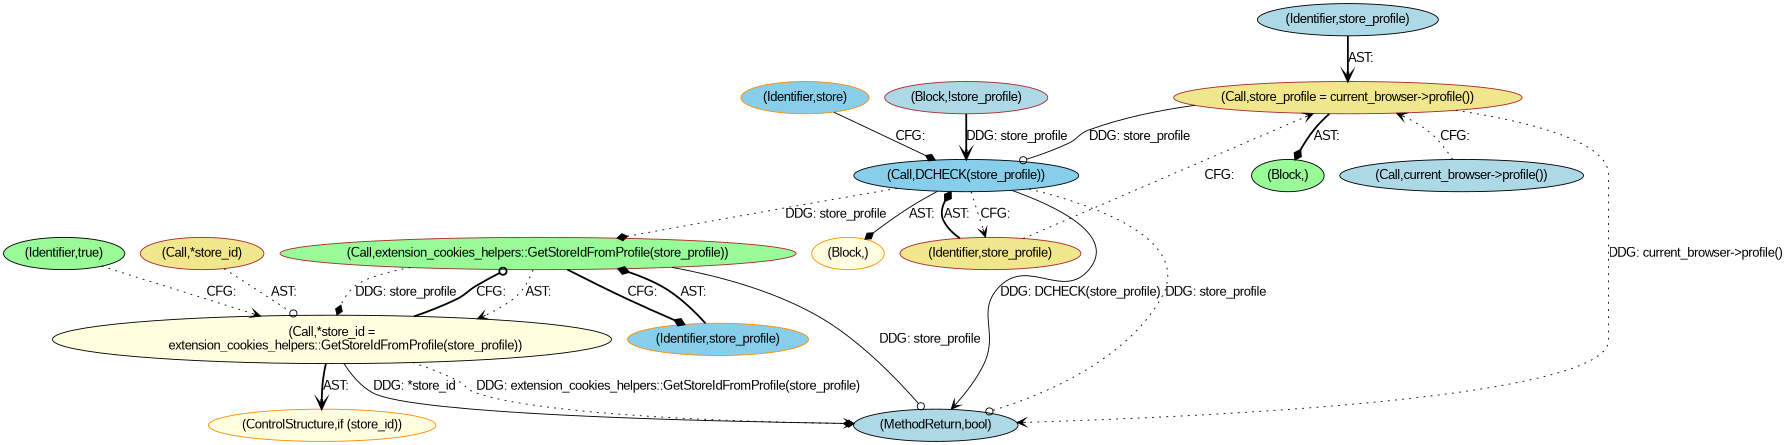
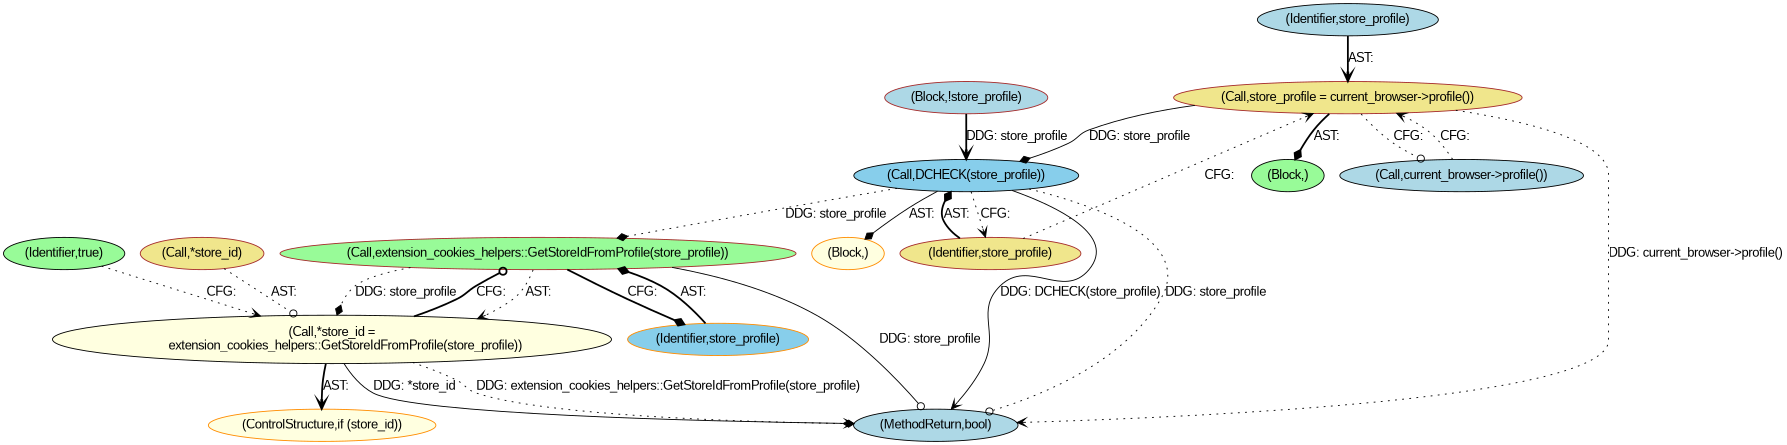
node "(Identifier,store)": removed
edge "(Call,store_profile = current_browser->profile())" -> "(Call,DCHECK(store_profile))": arrowhead odot -> diamond
edge "(Call,store_profile = current_browser->profile())" -> "(Call,current_browser->profile())": added, label "CFG:"
